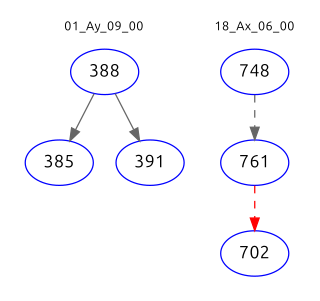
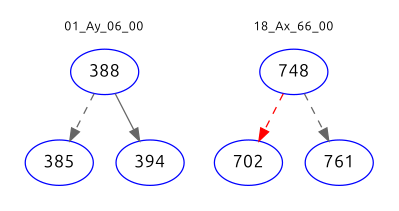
cluster "01_Ay_09_00": label "01_Ay_09_00" -> "01_Ay_06_00"
cluster "18_Ax_06_00": label "18_Ax_06_00" -> "18_Ax_66_00"
edge "388" -> "385": style solid -> dashed
node "391": label "391" -> "394"
edge "761" -> "702": now "748" -> "702"
